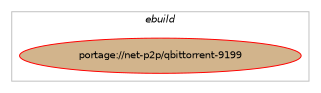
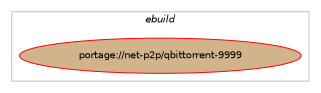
node "portage://net-p2p/qbittorrent-9199": label "portage://net-p2p/qbittorrent-9199" -> "portage://net-p2p/qbittorrent-9999"
